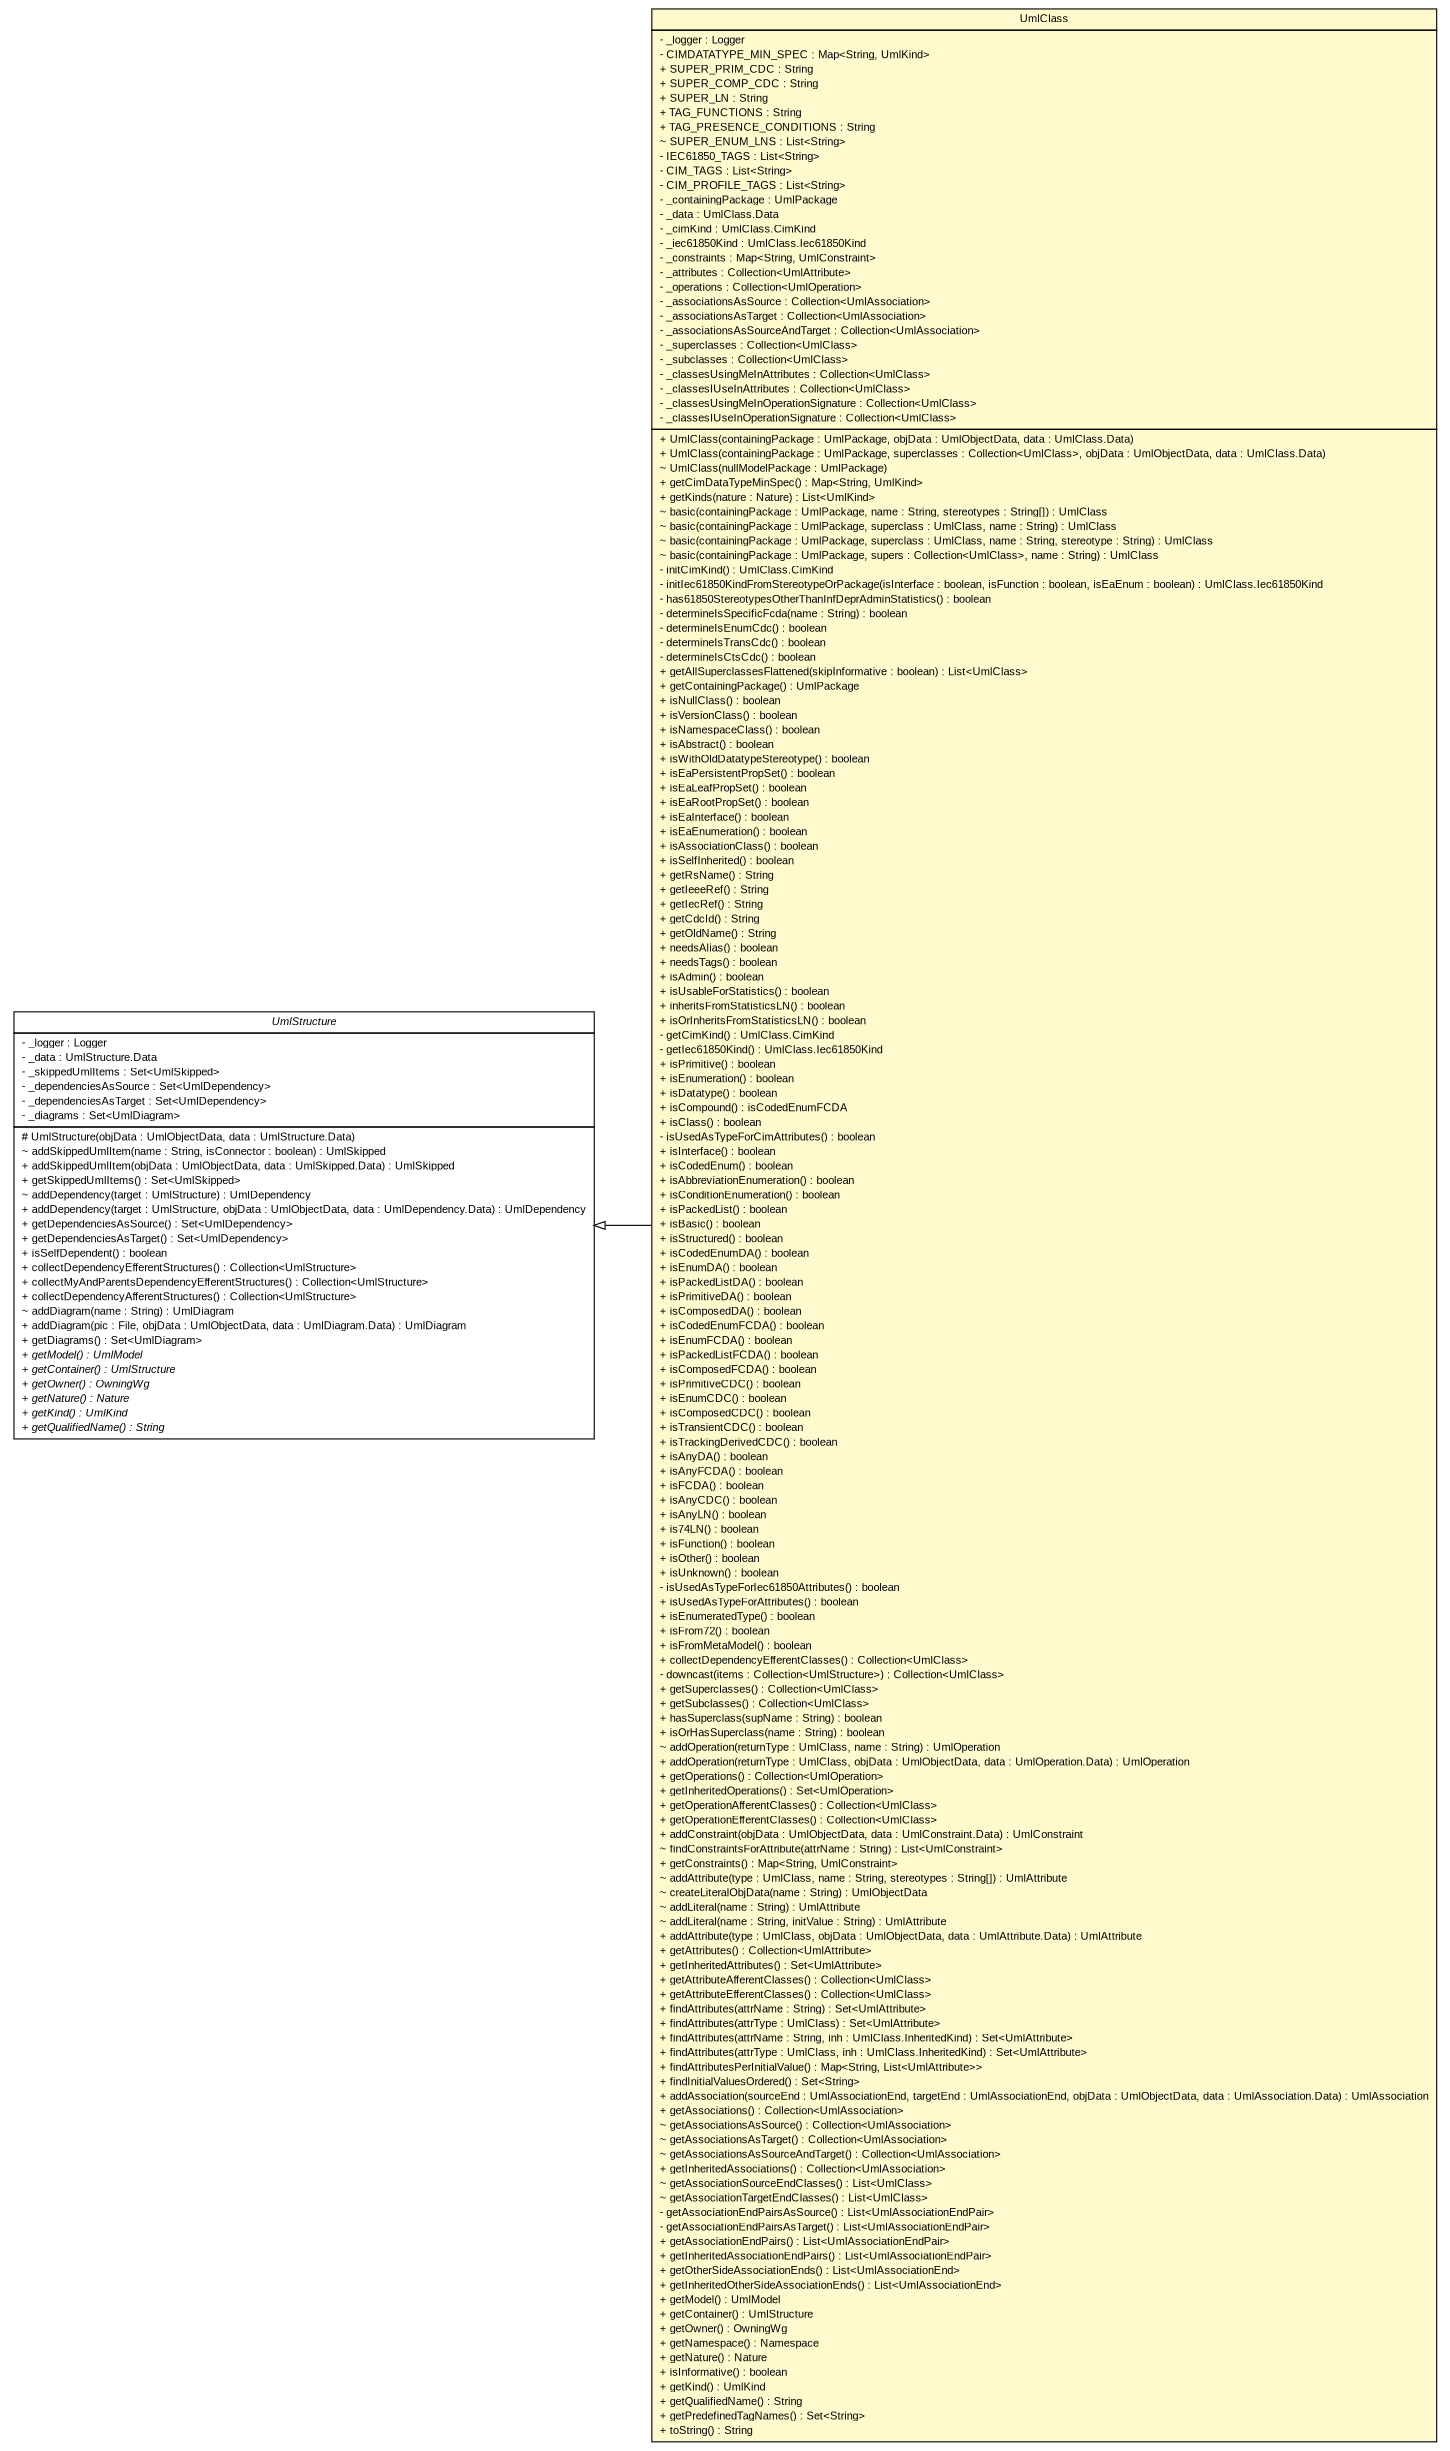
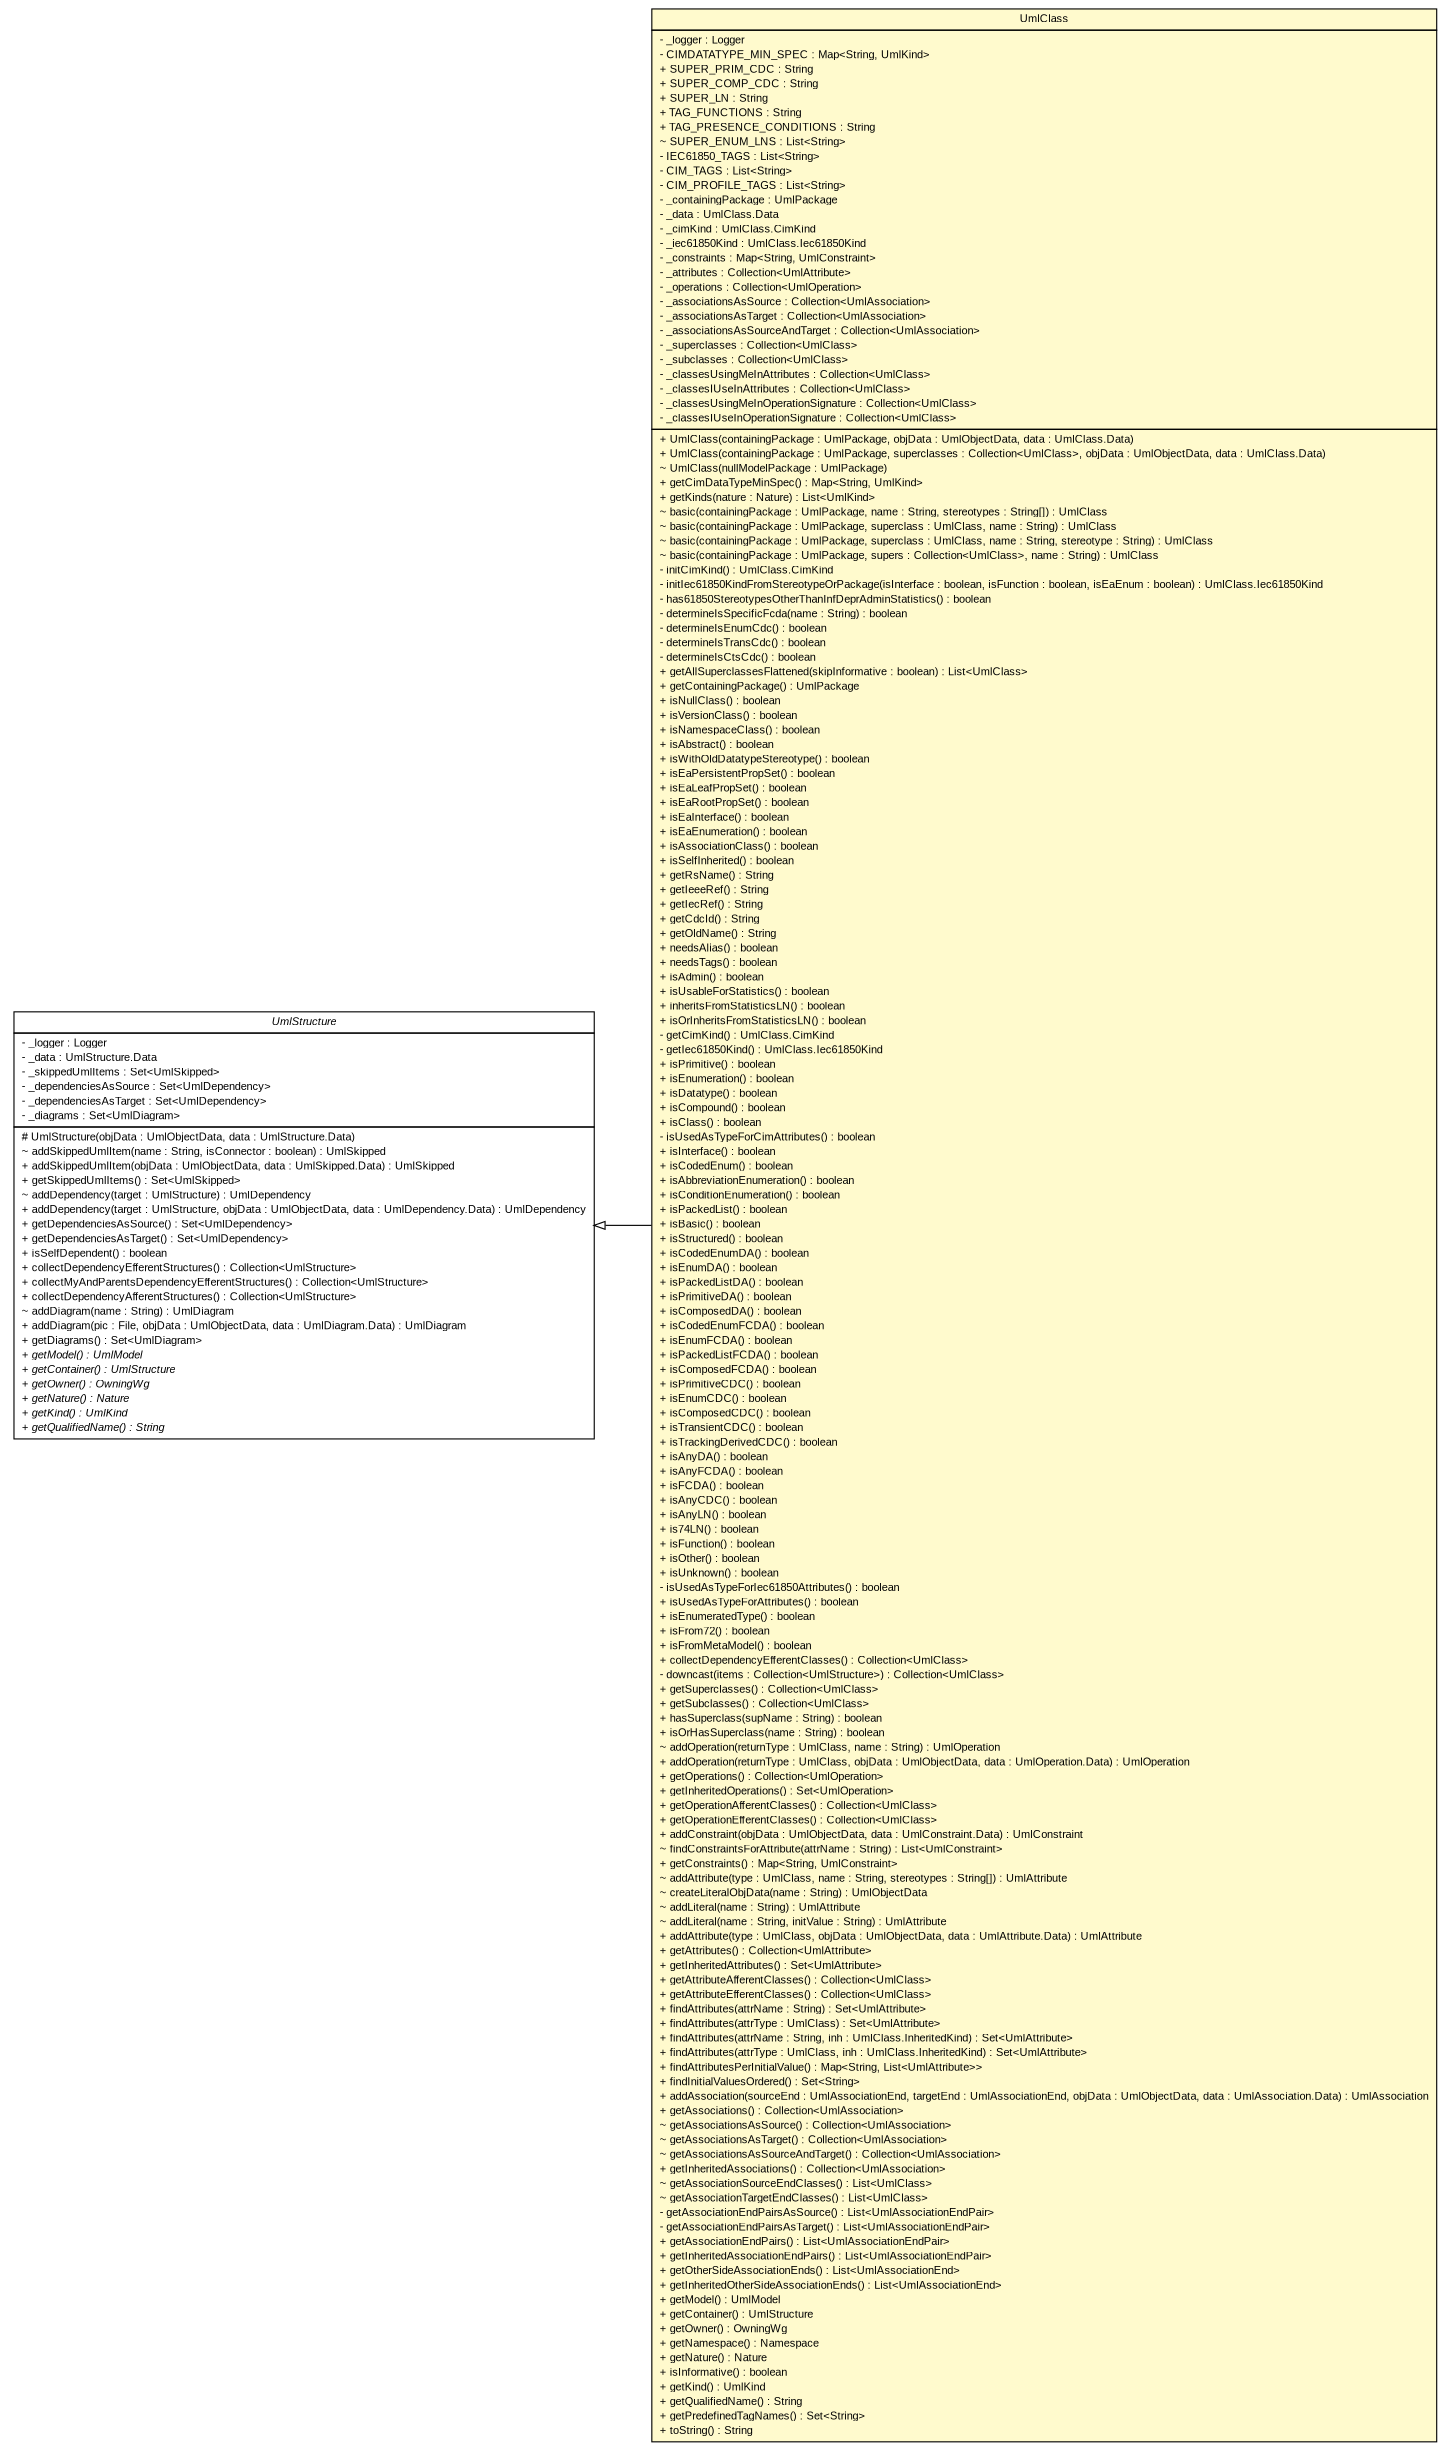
node "UmlClass": text "+ isCompound() : isCodedEnumFCDA" -> "+ isCompound() : boolean"
